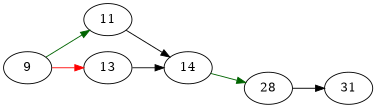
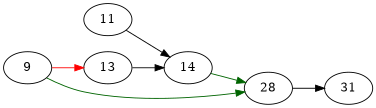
edge "9" -> "11": now "9" -> "28"
